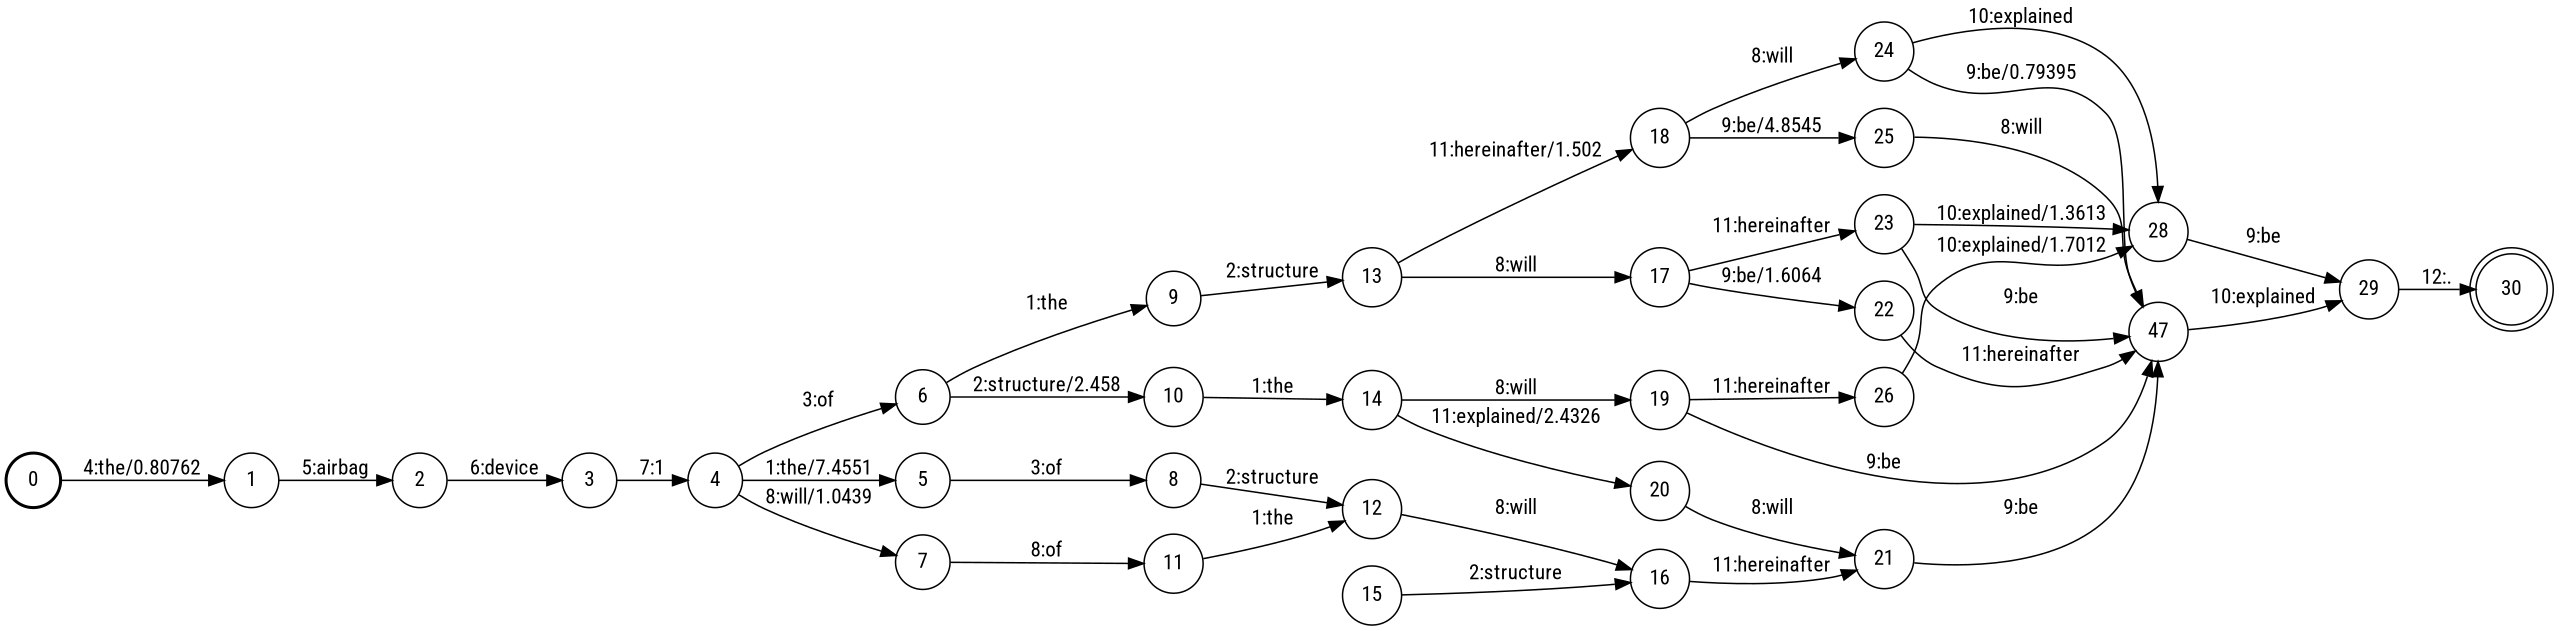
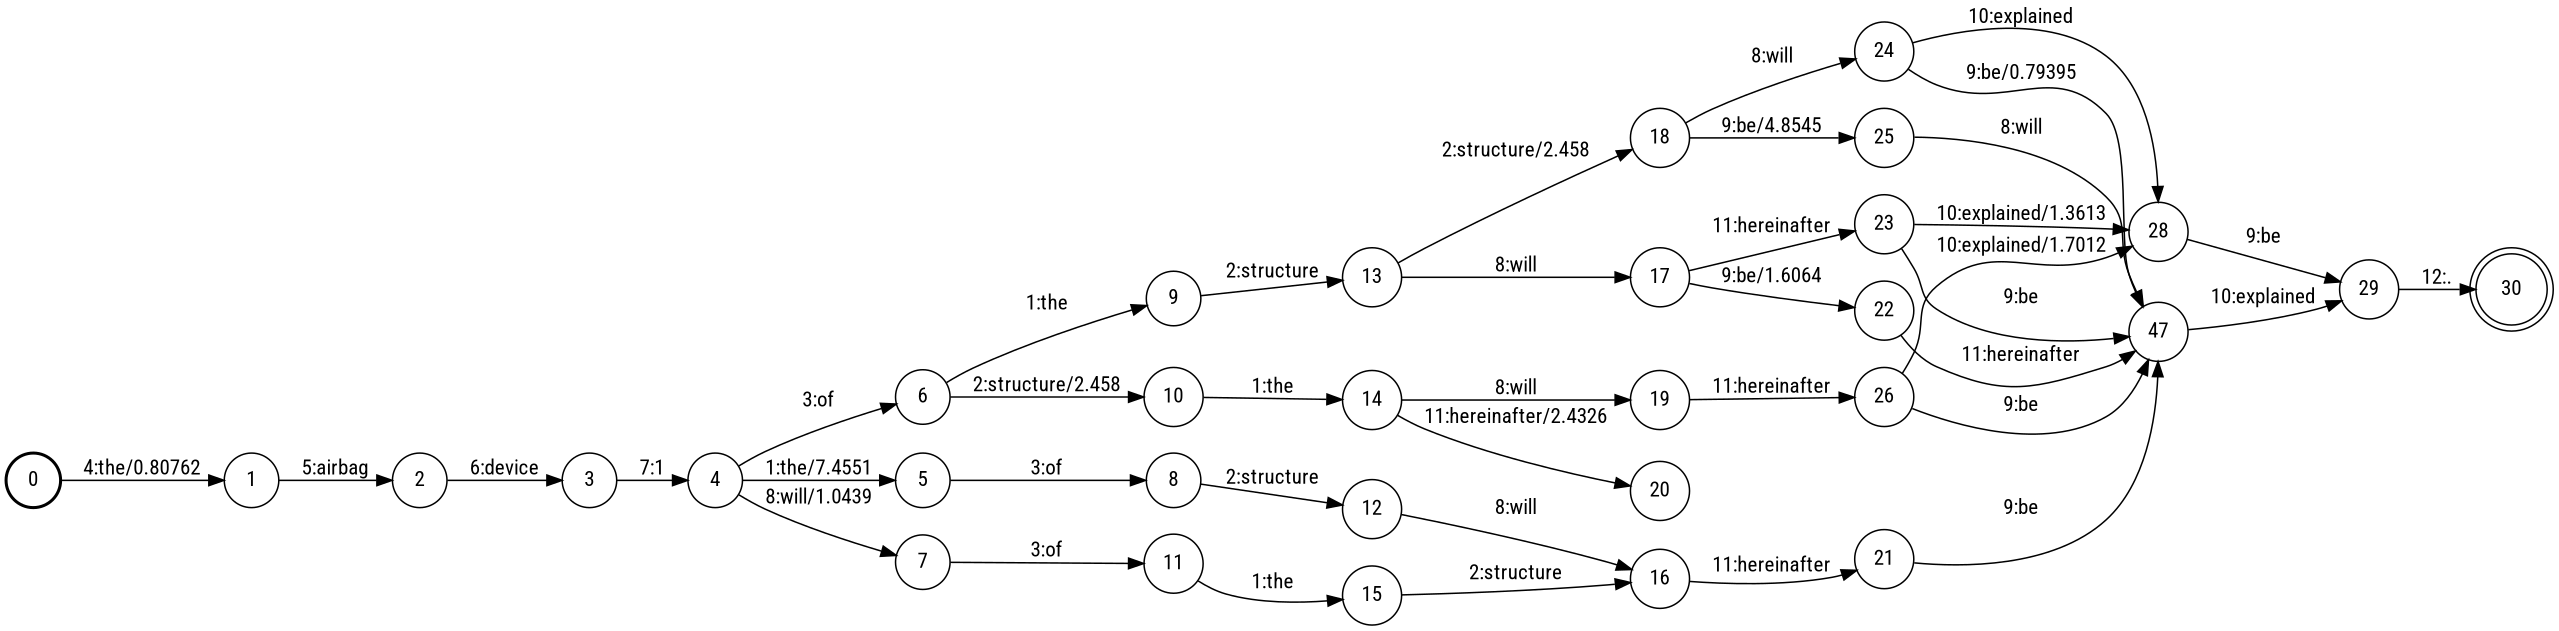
edge "13" -> "18": label "11:hereinafter/1.502" -> "2:structure/2.458"
edge "14" -> "20": label "11:explained/2.4326" -> "11:hereinafter/2.4326"
edge "19" -> "47": now "26" -> "47"
edge "20" -> "21": removed, label "8:will"
edge "11" -> "12": now "11" -> "15"
edge "7" -> "11": label "8:of" -> "3:of"
